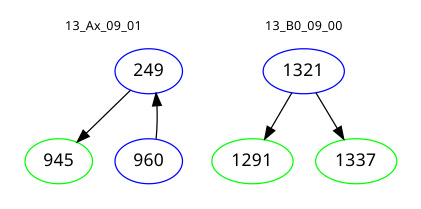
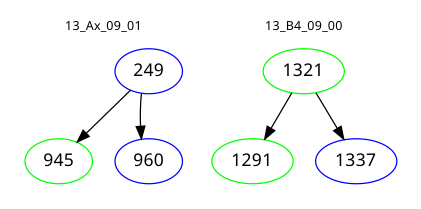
cluster "13_B0_09_00": label "13_B0_09_00" -> "13_B4_09_00"
node "1321": color blue -> green
edge "960" -> "249": reversed
node "1337": color green -> blue
